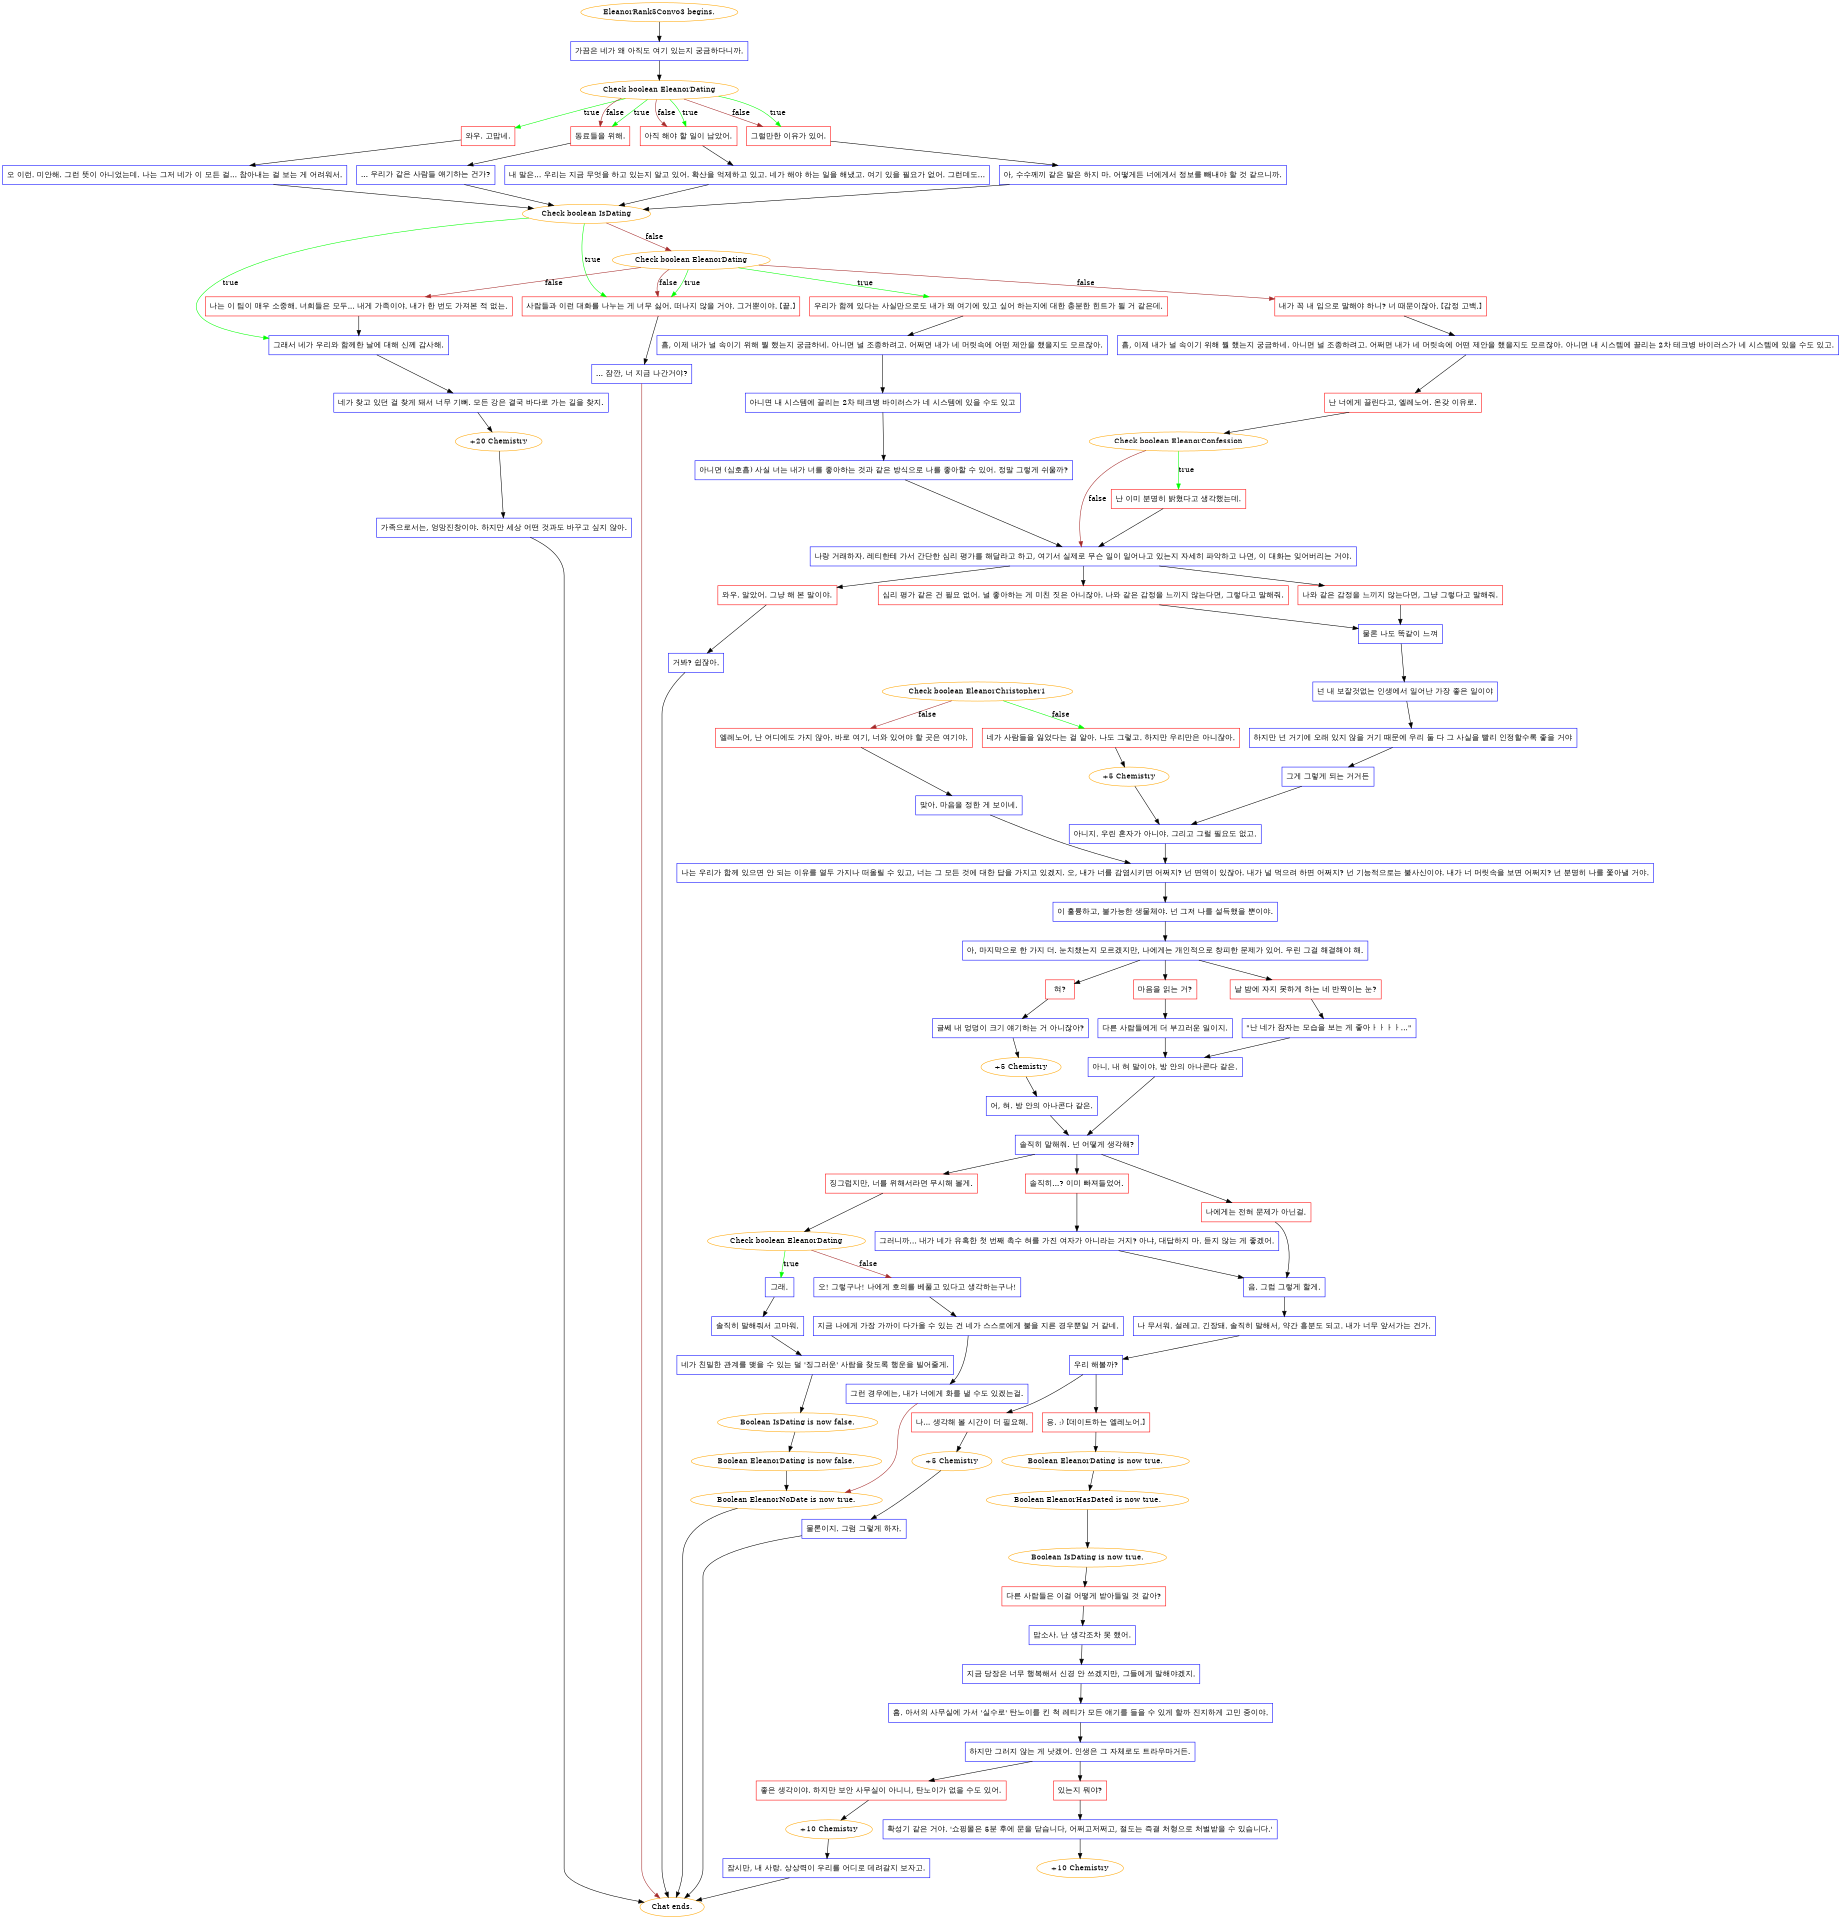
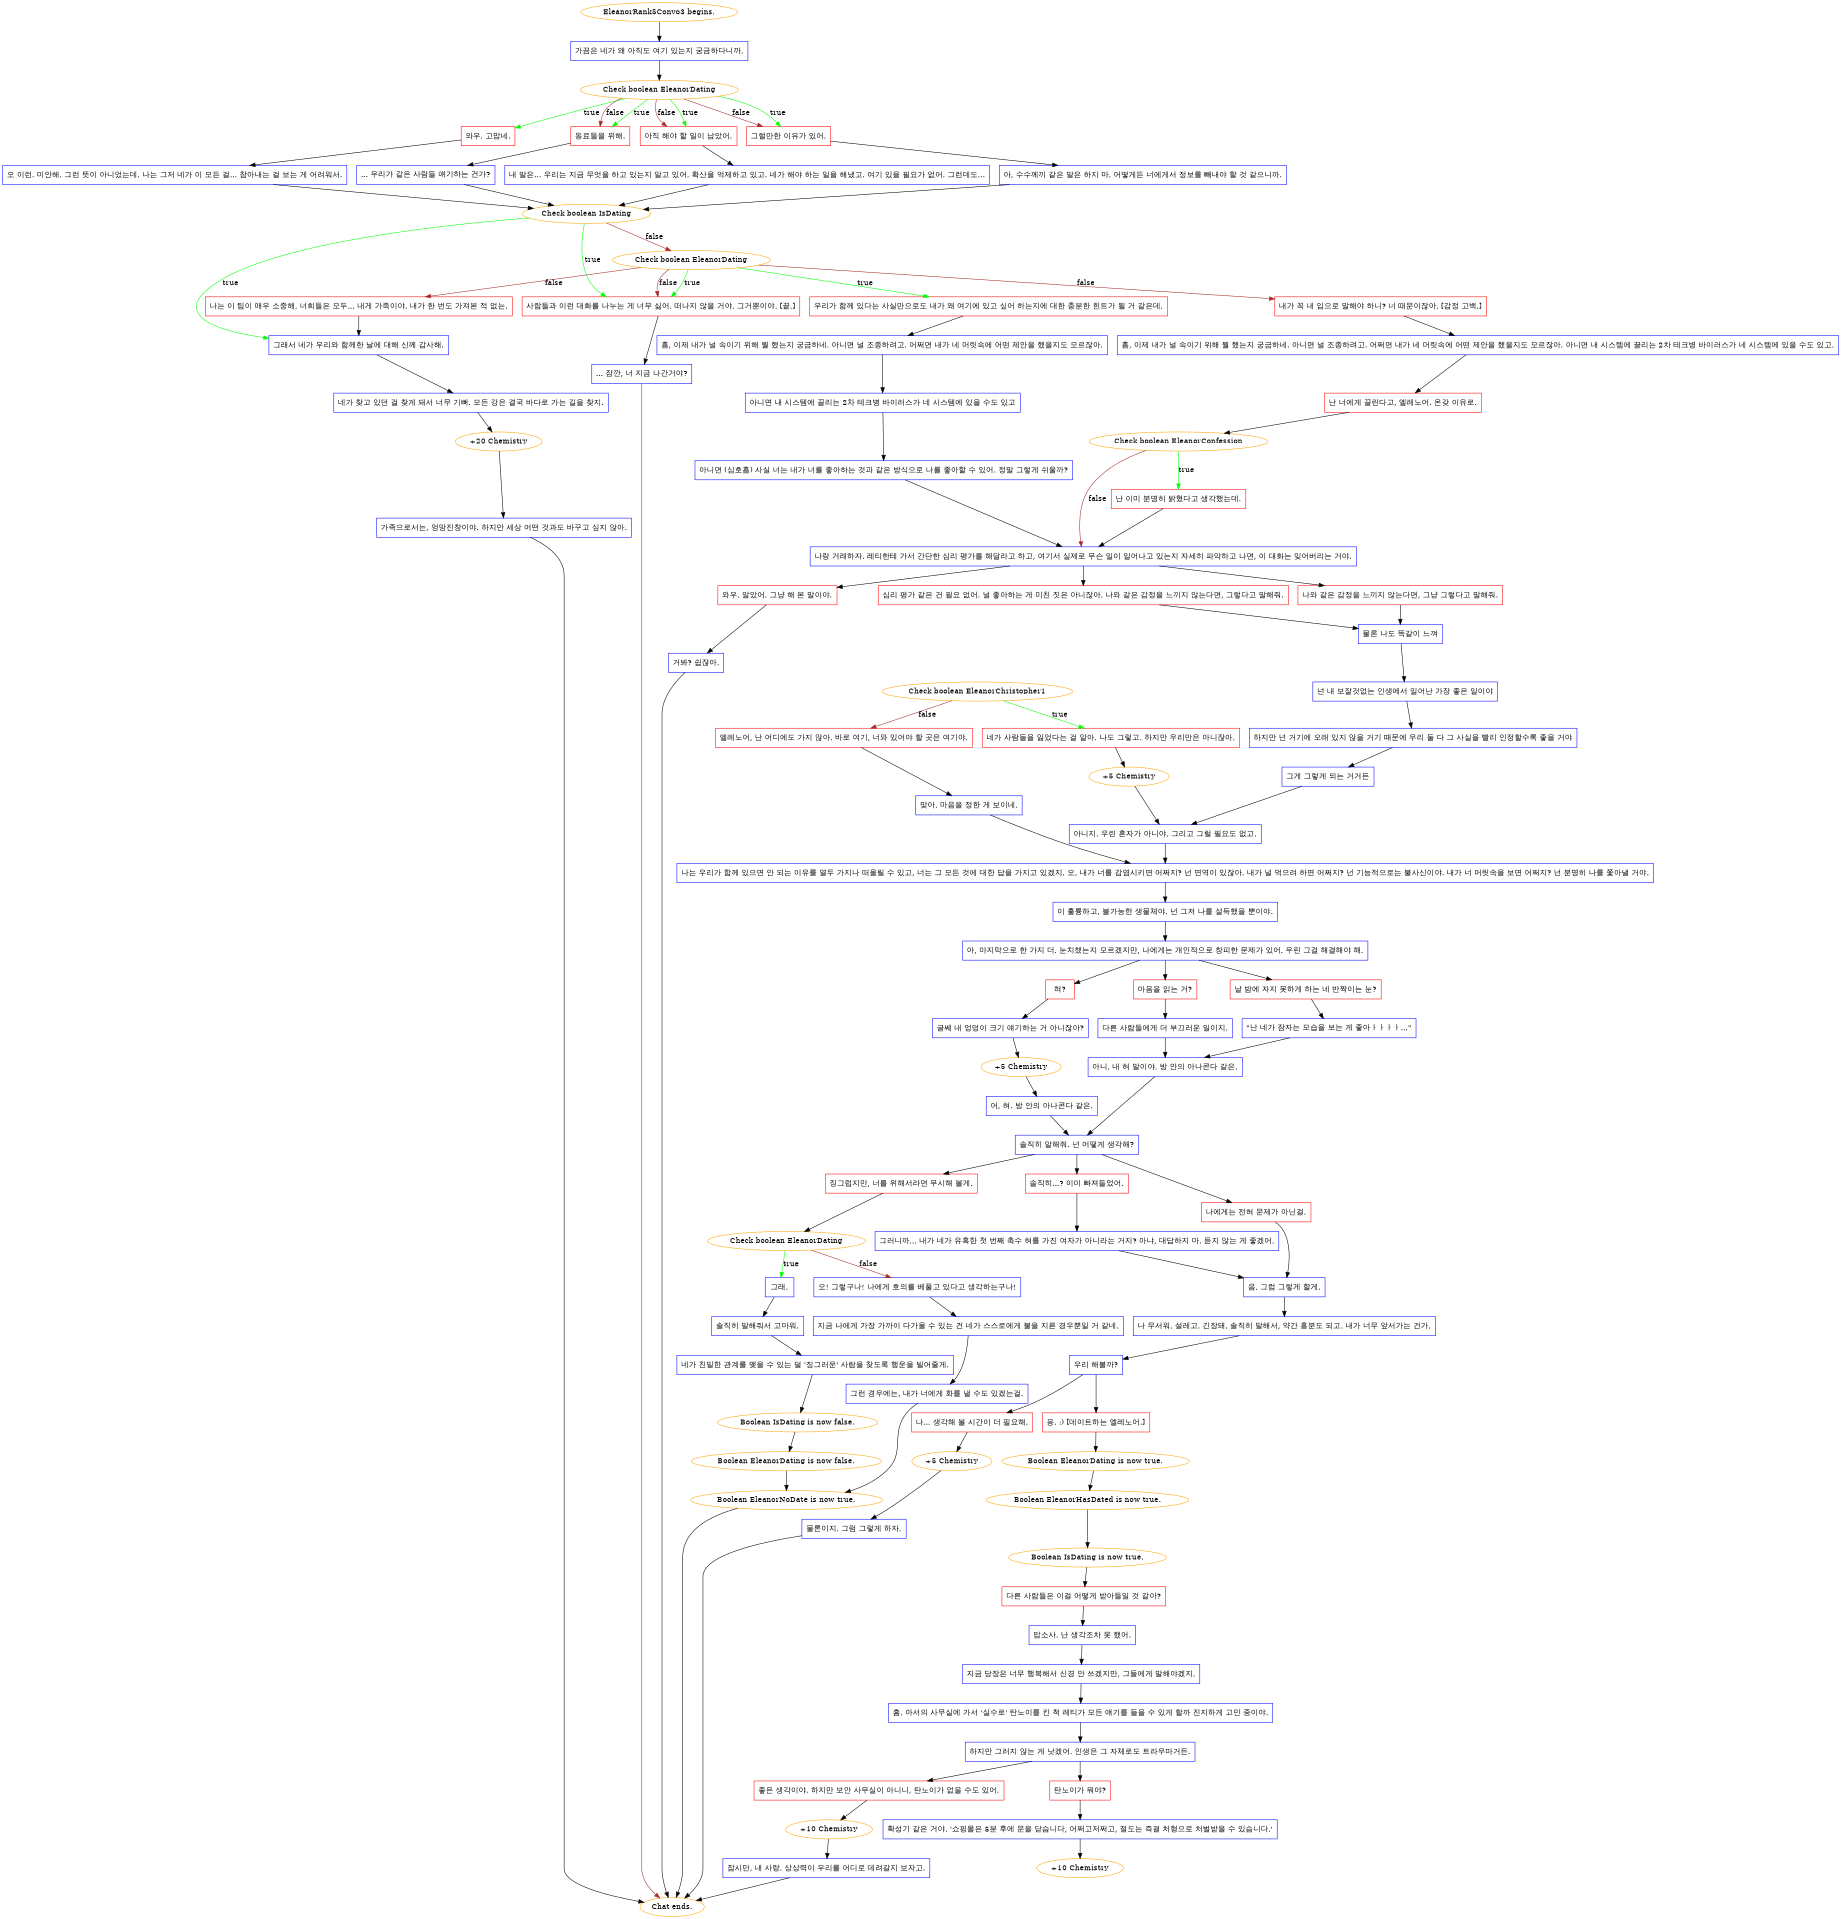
edge "Check boolean EleanorChristopher1" -> "네가 사람들을 잃었다는 걸 알아. 나도 그렇고. 하지만 우리만은 아니잖아.": label "false" -> "true"
edge "그런 경우에는, 내가 너에게 화를 낼 수도 있겠는걸." -> "Boolean EleanorNoDate is now true.": color brown -> black
node "있는지 뭐야?": label "있는지 뭐야?" -> "탄노이가 뭐야?"
